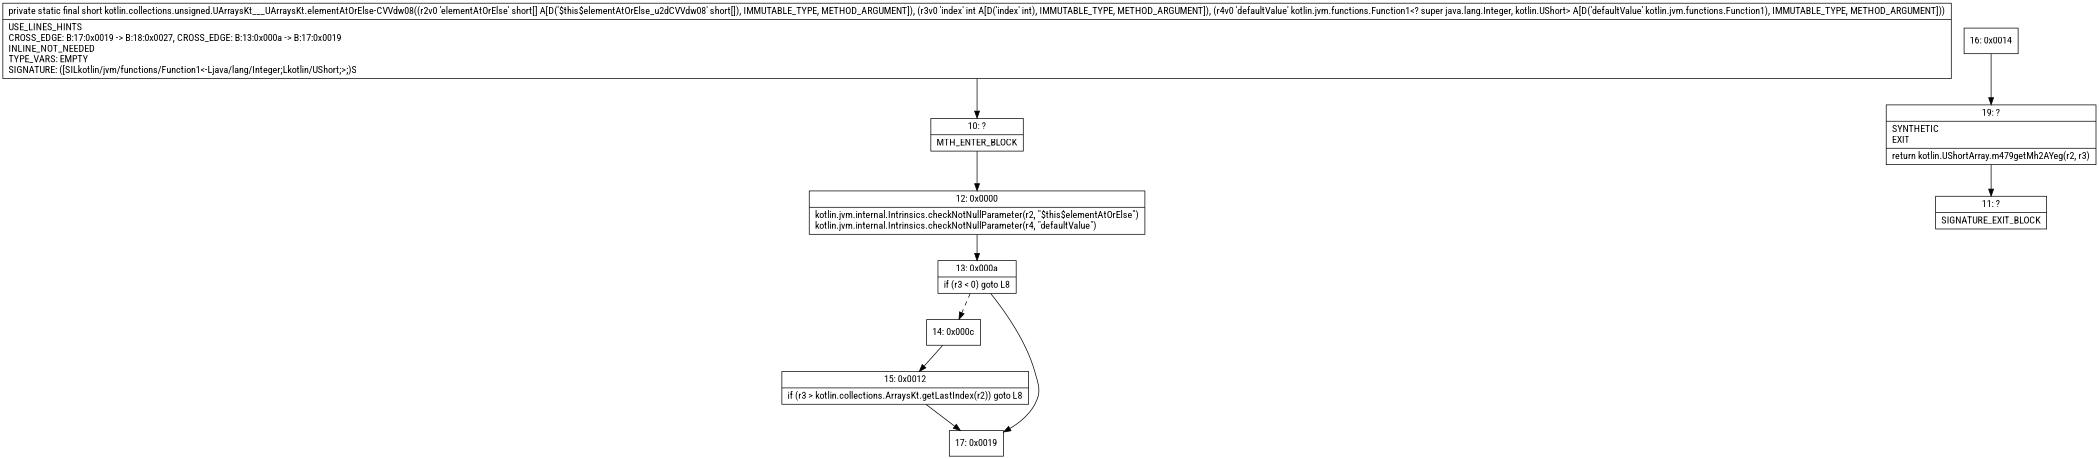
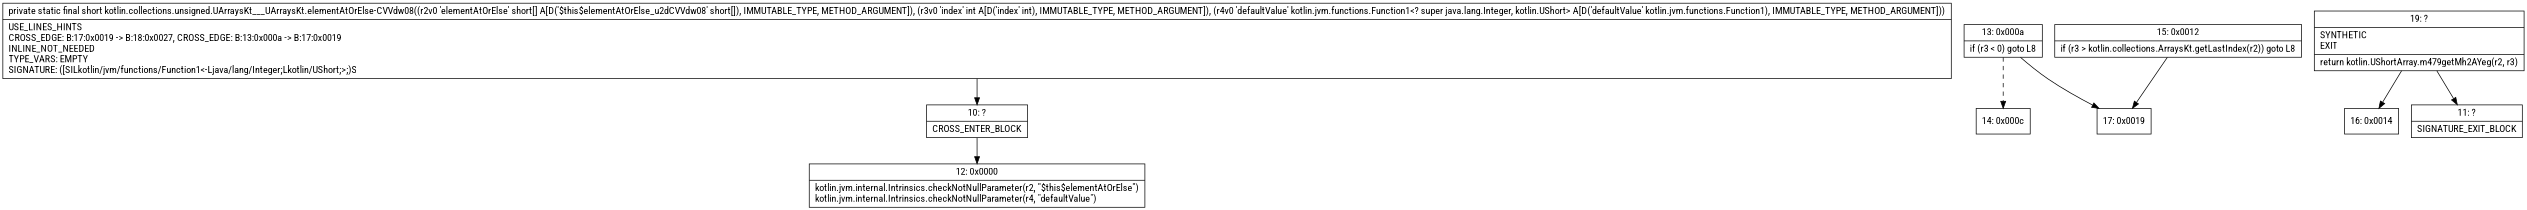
edge "16: 0x0014" -> "19: ?": reversed
node "10: ?": text "MTH_ENTER_BLOCK" -> "CROSS_ENTER_BLOCK"
edge "12: 0x0000" -> "13: 0x000a": removed
edge "14: 0x000c" -> "15: 0x0012": removed
